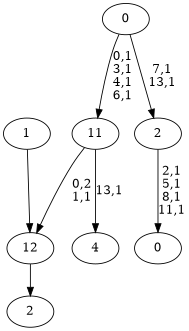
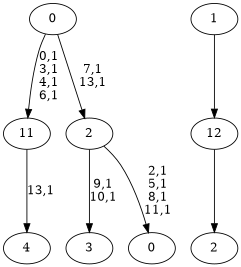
edge "11" -> "12": removed, label "0,2 1,1"
node "3": added
